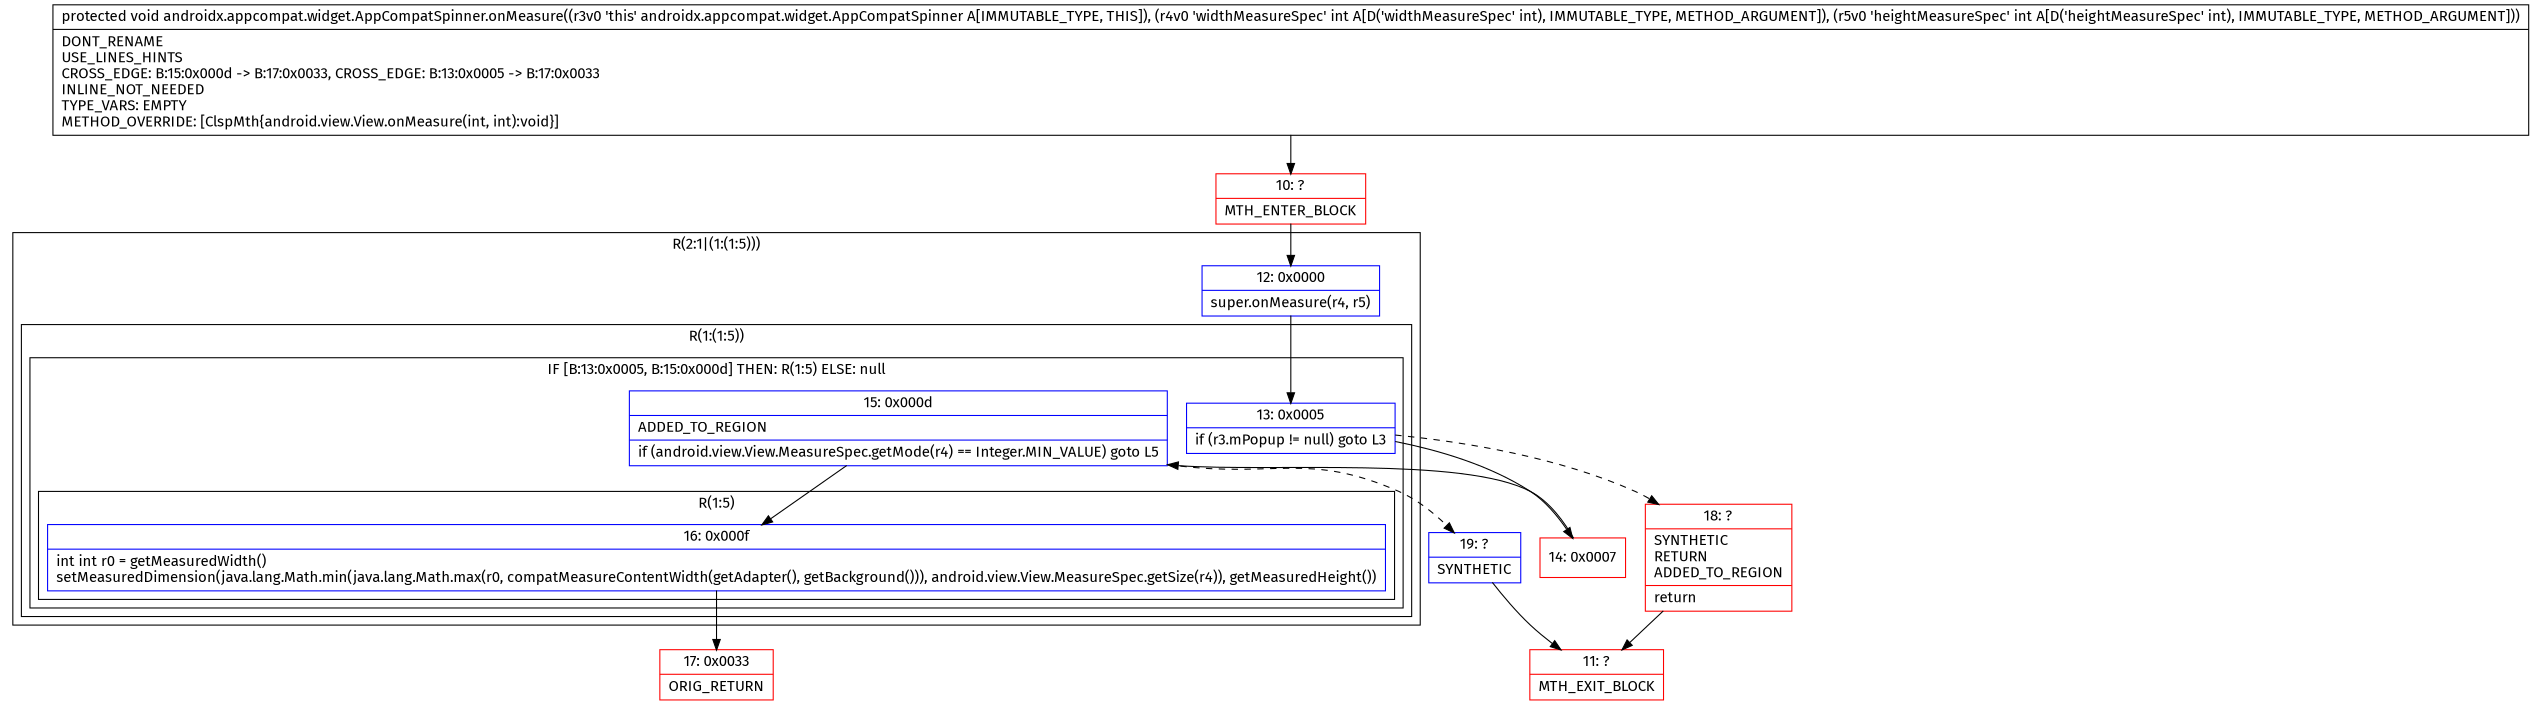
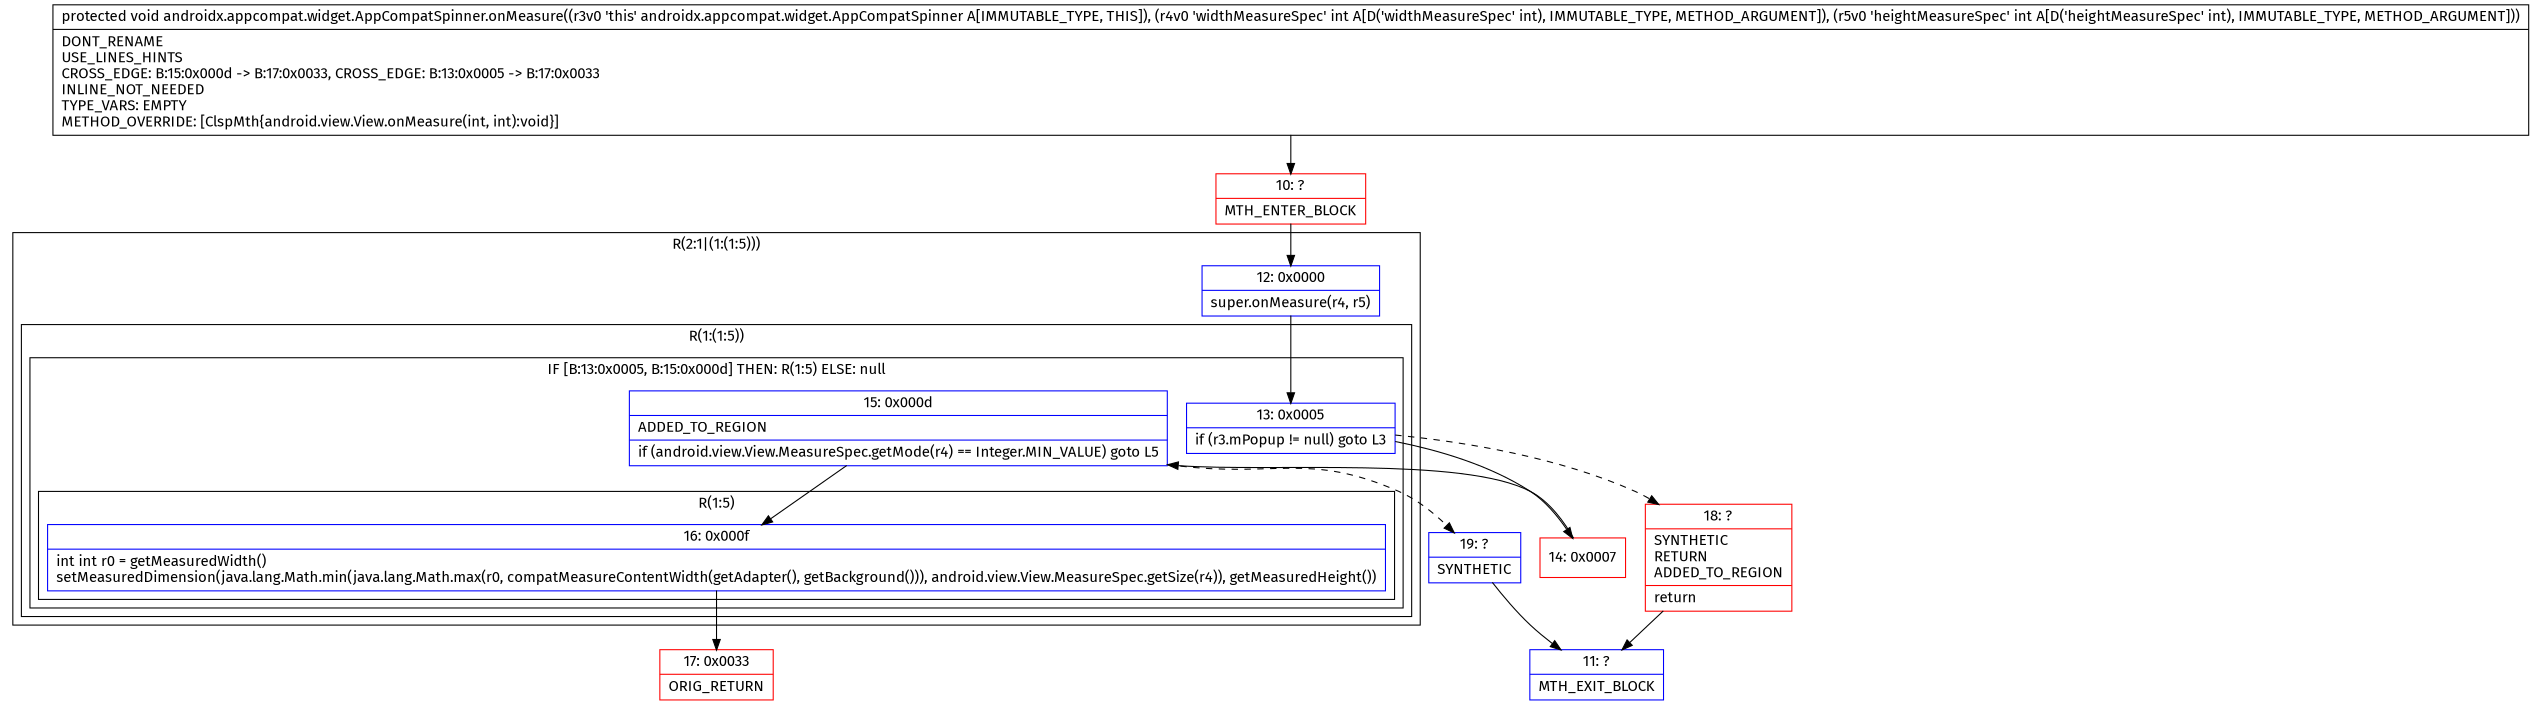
node "11: ?": color red -> blue
